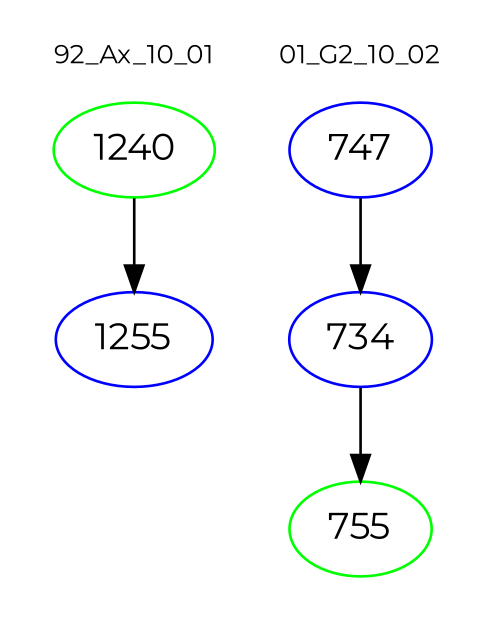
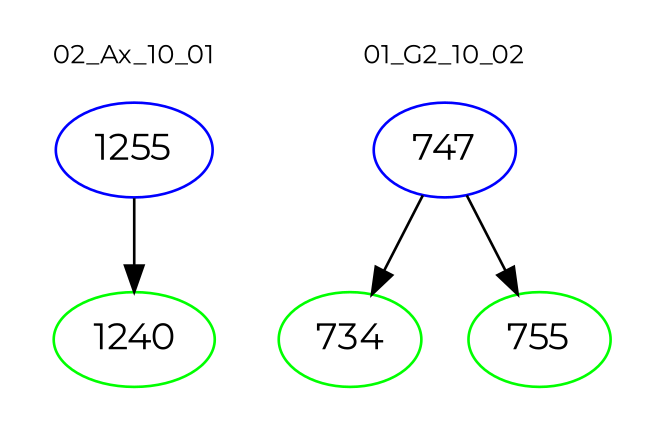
cluster "92_Ax_10_01": label "92_Ax_10_01" -> "02_Ax_10_01"
edge "1240" -> "1255": reversed
node "734": color blue -> green
edge "734" -> "755": now "747" -> "755"
